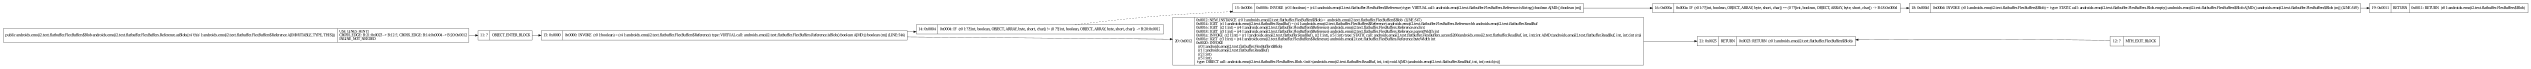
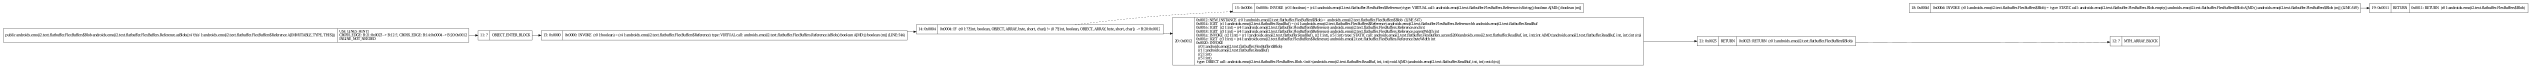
node "16: 0x000a": removed
edge "13: 0x0000" -> "20: 0x0012": now "14: 0x0004" -> "20: 0x0012"
edge "12: ?" -> "21: 0x0023": reversed
node "12: ?": text "MTH_EXIT_BLOCK" -> "MTH_ARRAY_BLOCK"
